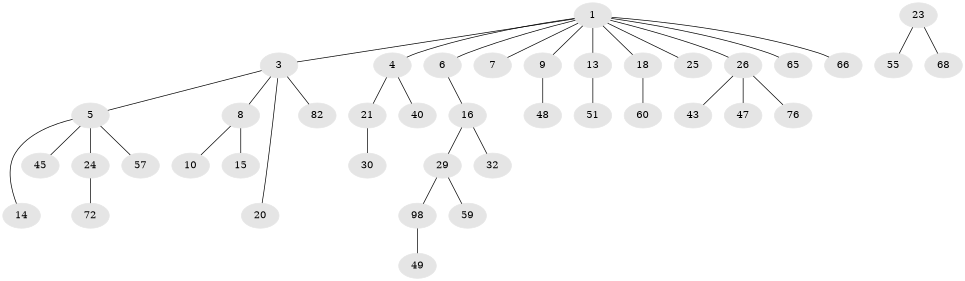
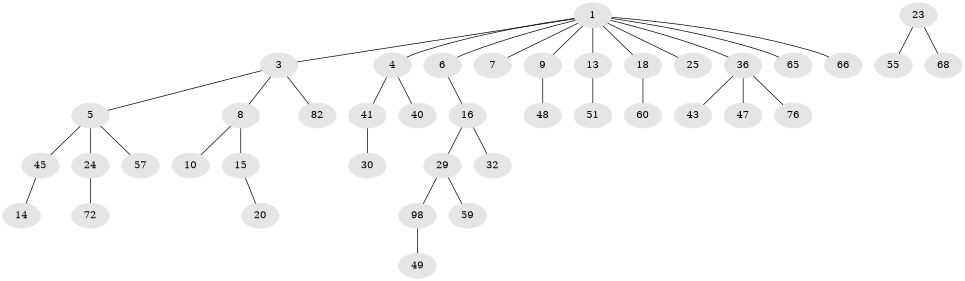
node "26": label "26" -> "36"
node "21": label "21" -> "41"
edge "3" -- "20": now "15" -- "20"
edge "5" -- "14": now "45" -- "14"
